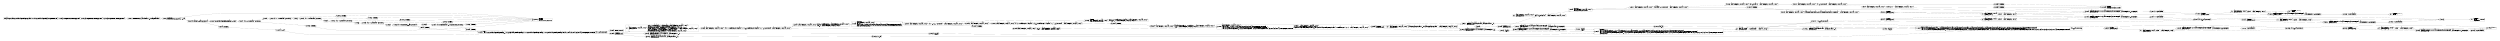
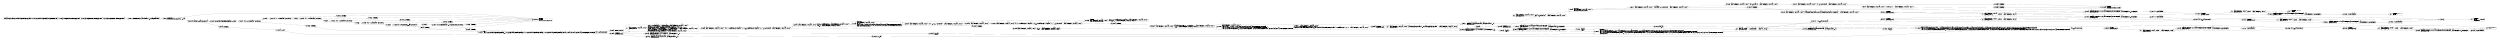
node "75: 0x0156": text "ExcHandler: all (th java.lang.Throwable)" -> "ExcHandler: all (th java.return.Throwable)"
